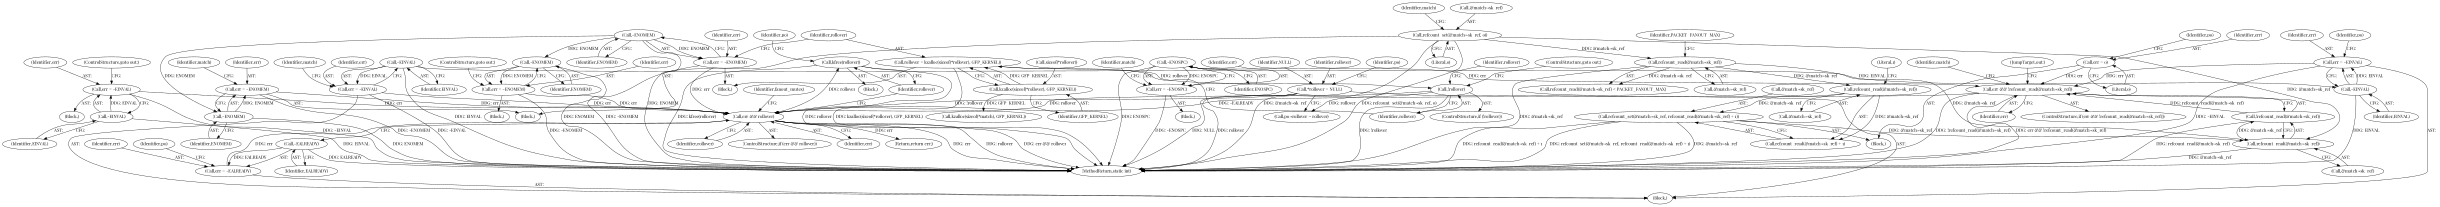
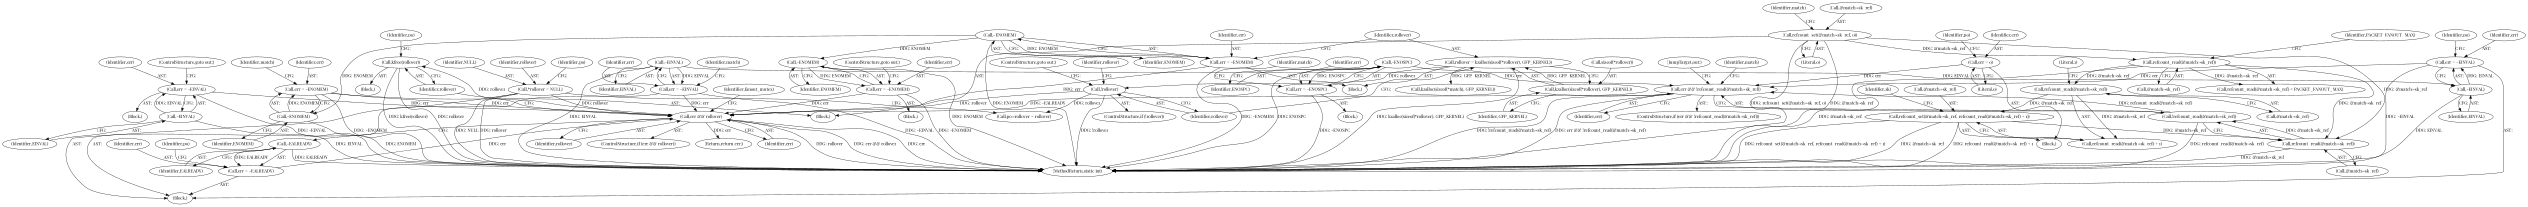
node "(Identifier,sk)": added
edge "(Call,kzalloc(sizeof(*rollover), GFP_KERNEL))" -> "(Call,kzalloc(sizeof(*match), GFP_KERNEL))": now "(Call,rollover = kzalloc(sizeof(*rollover), GFP_KERNEL))" -> "(Call,kzalloc(sizeof(*match), GFP_KERNEL))"
edge "(Call,*rollover = NULL)" -> "(Call,err && rollover)": label "DDG: !rollover" -> "DDG: rollover"
